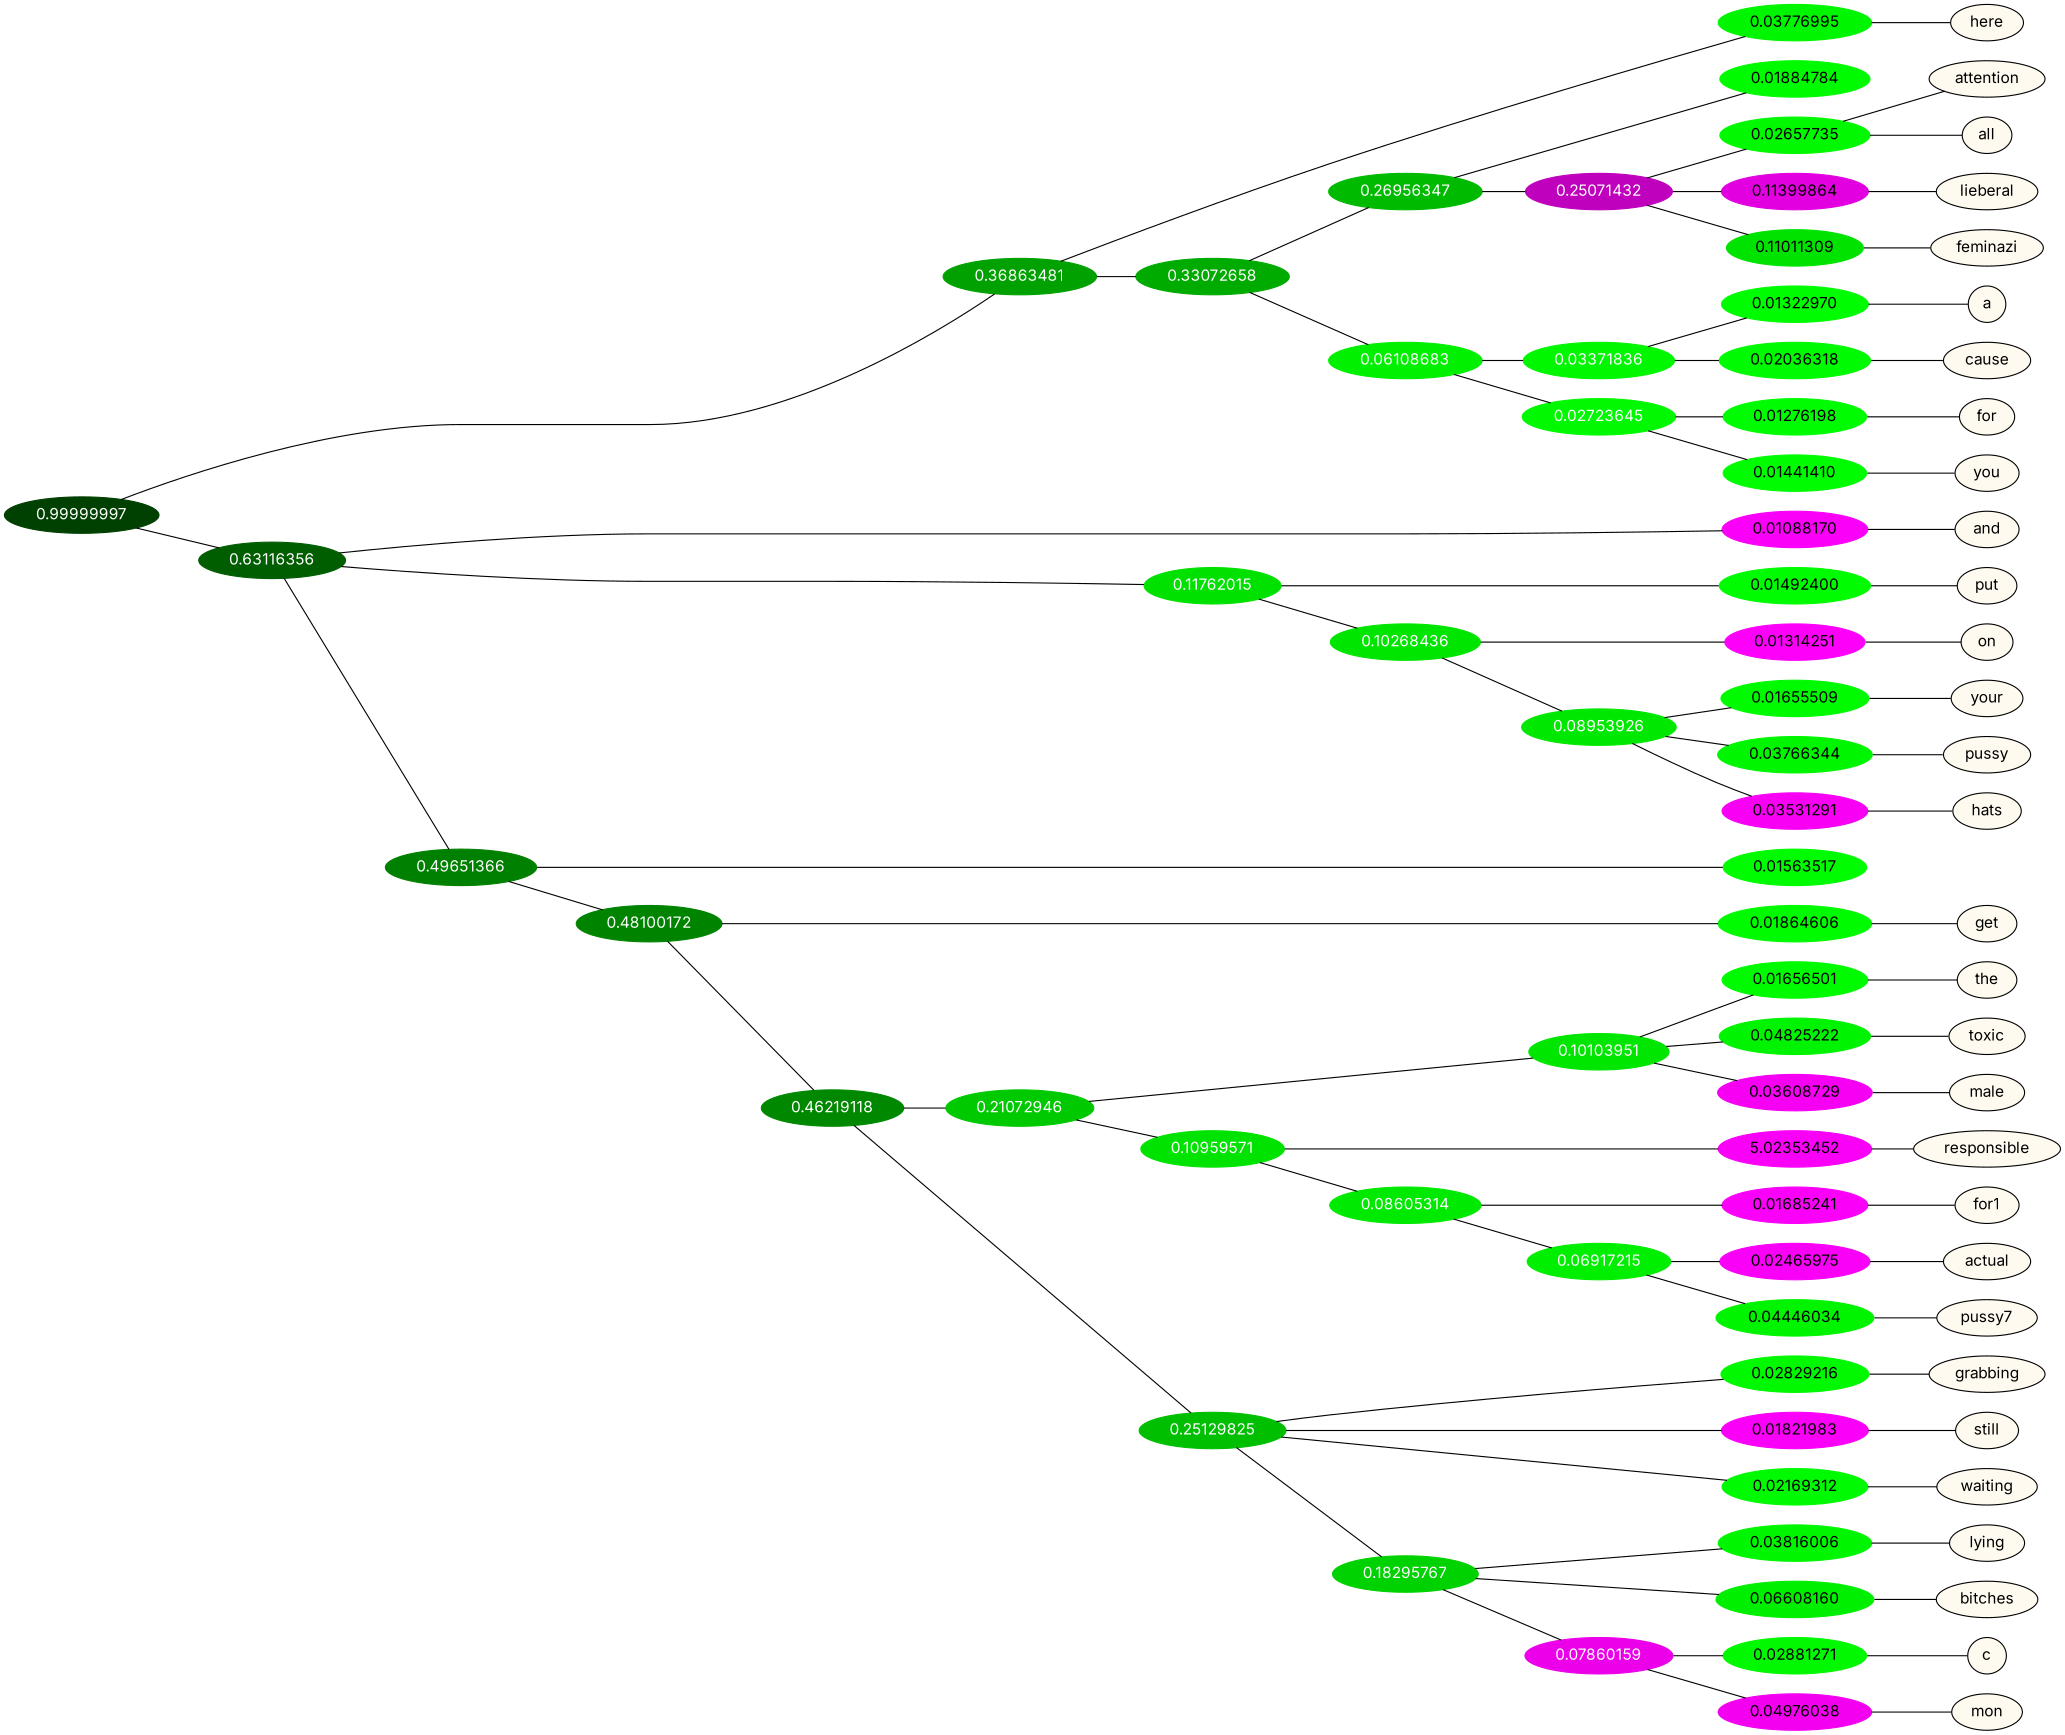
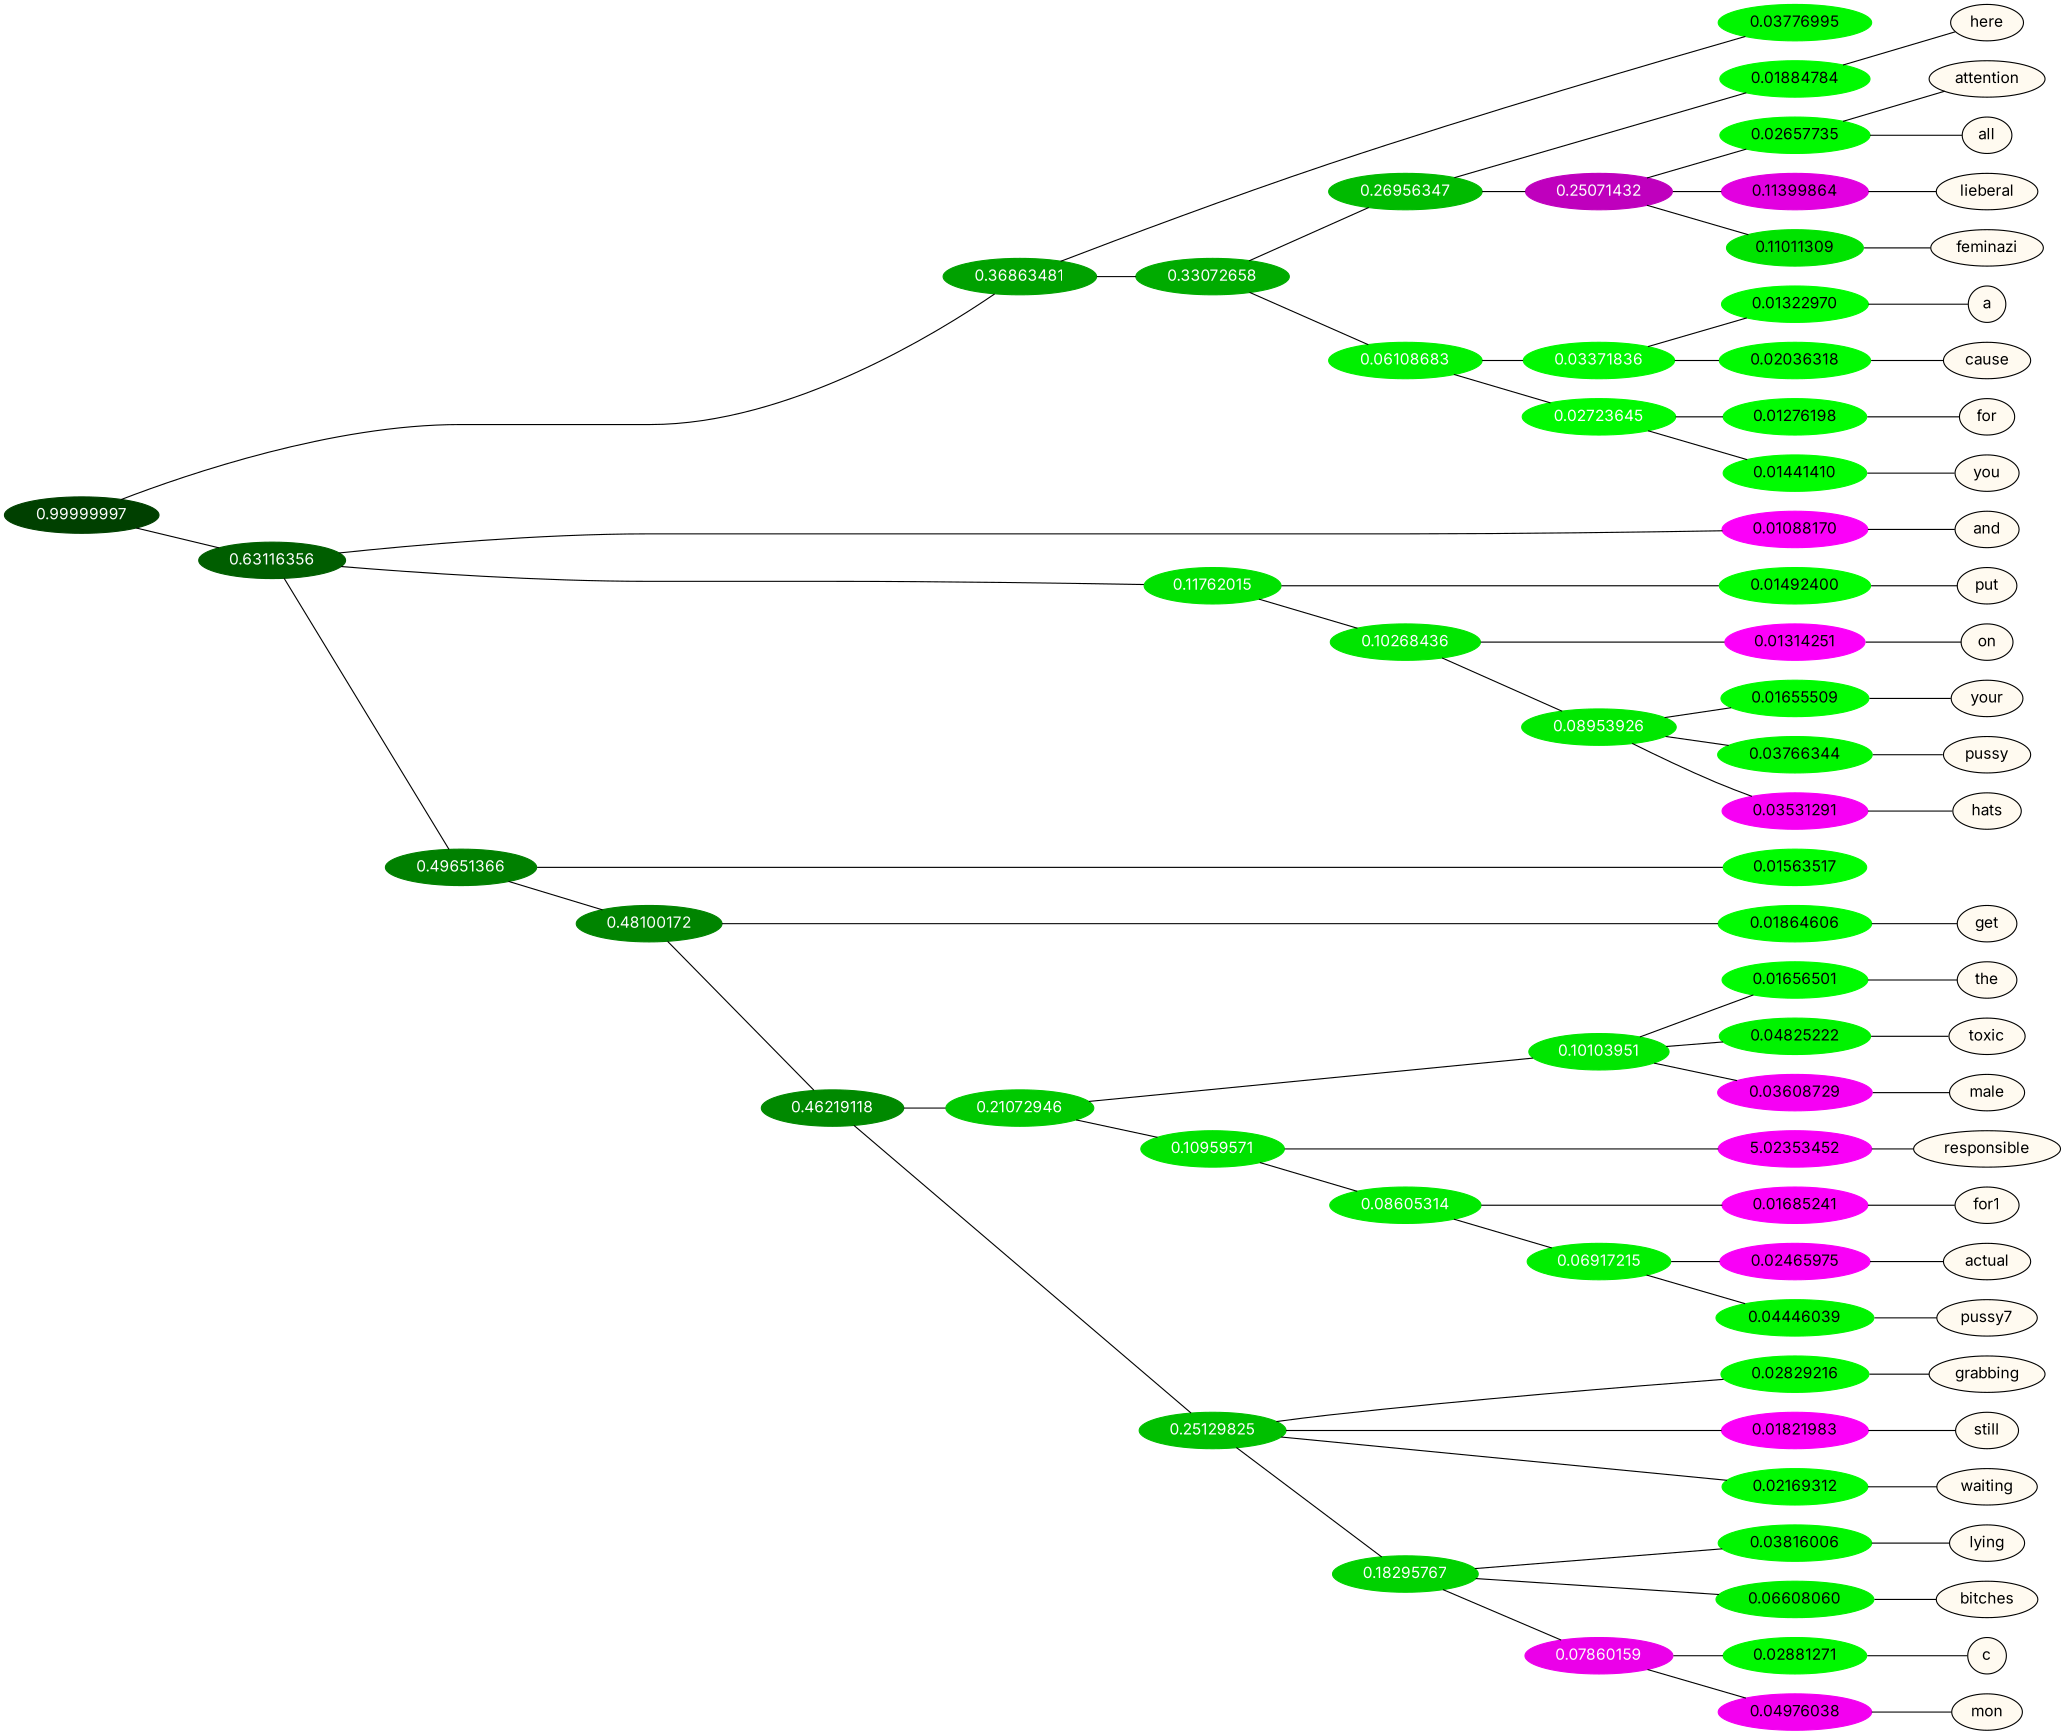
edge "0.03776995" -- "here": now "0.01884784" -- "here"
node "0.04446034": label "0.04446034" -> "0.04446039"
node "0.06608160": label "0.06608160" -> "0.06608060"
